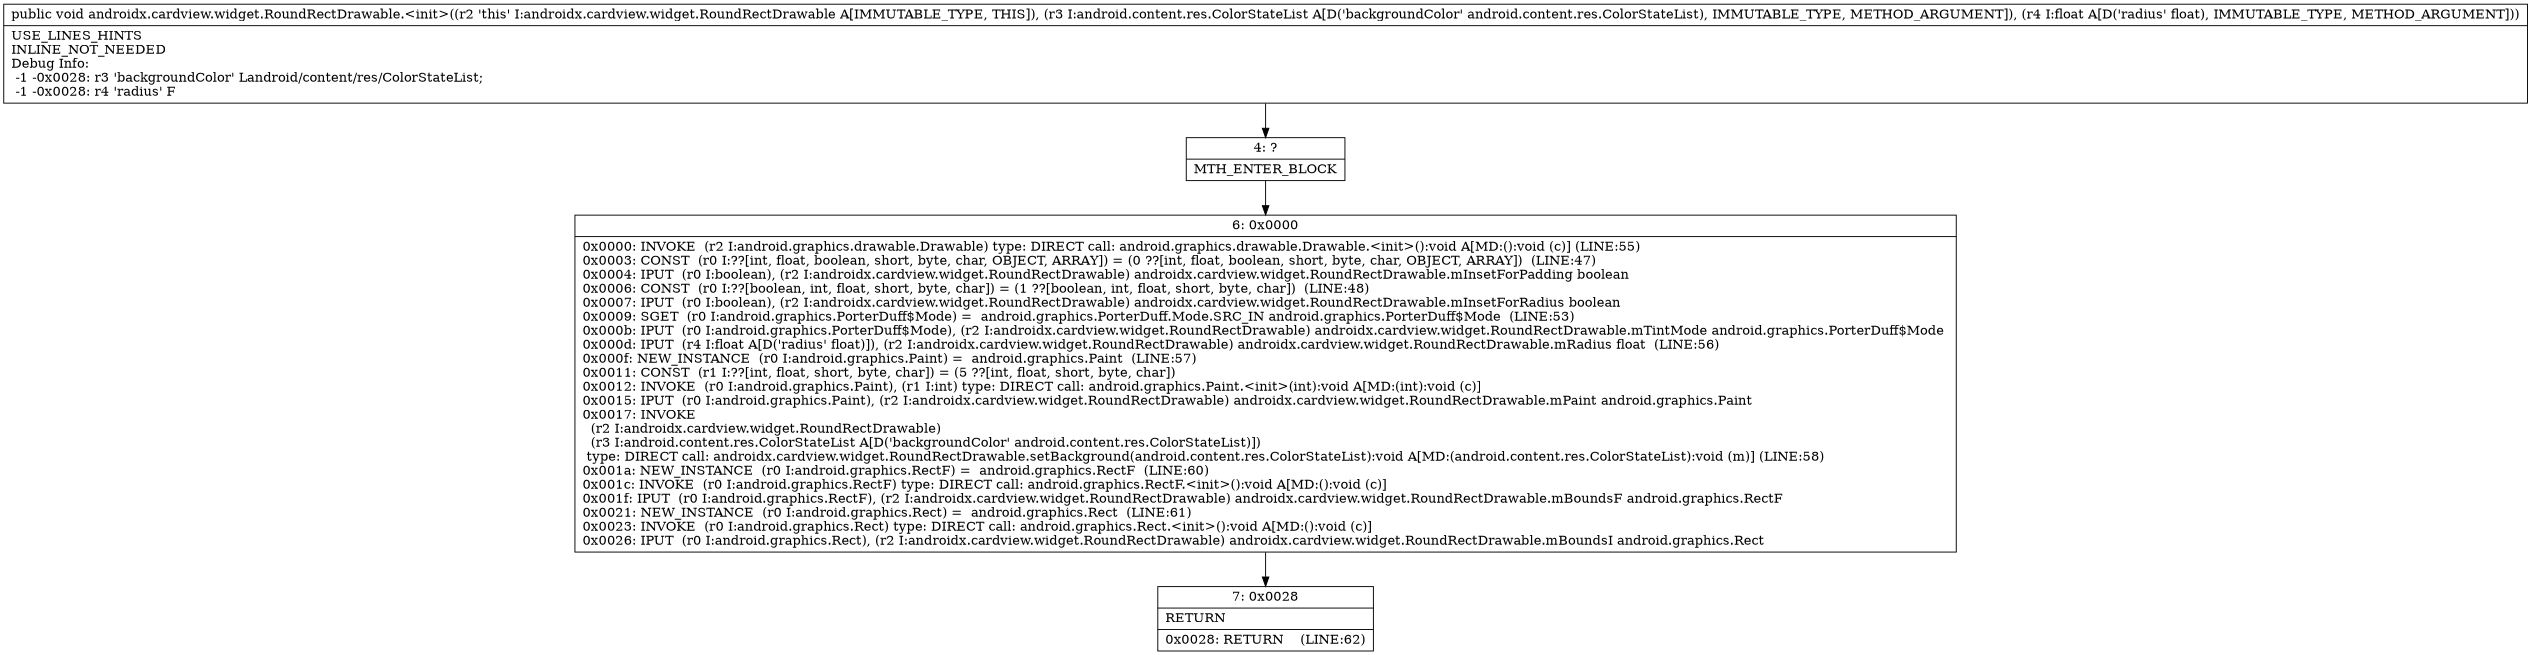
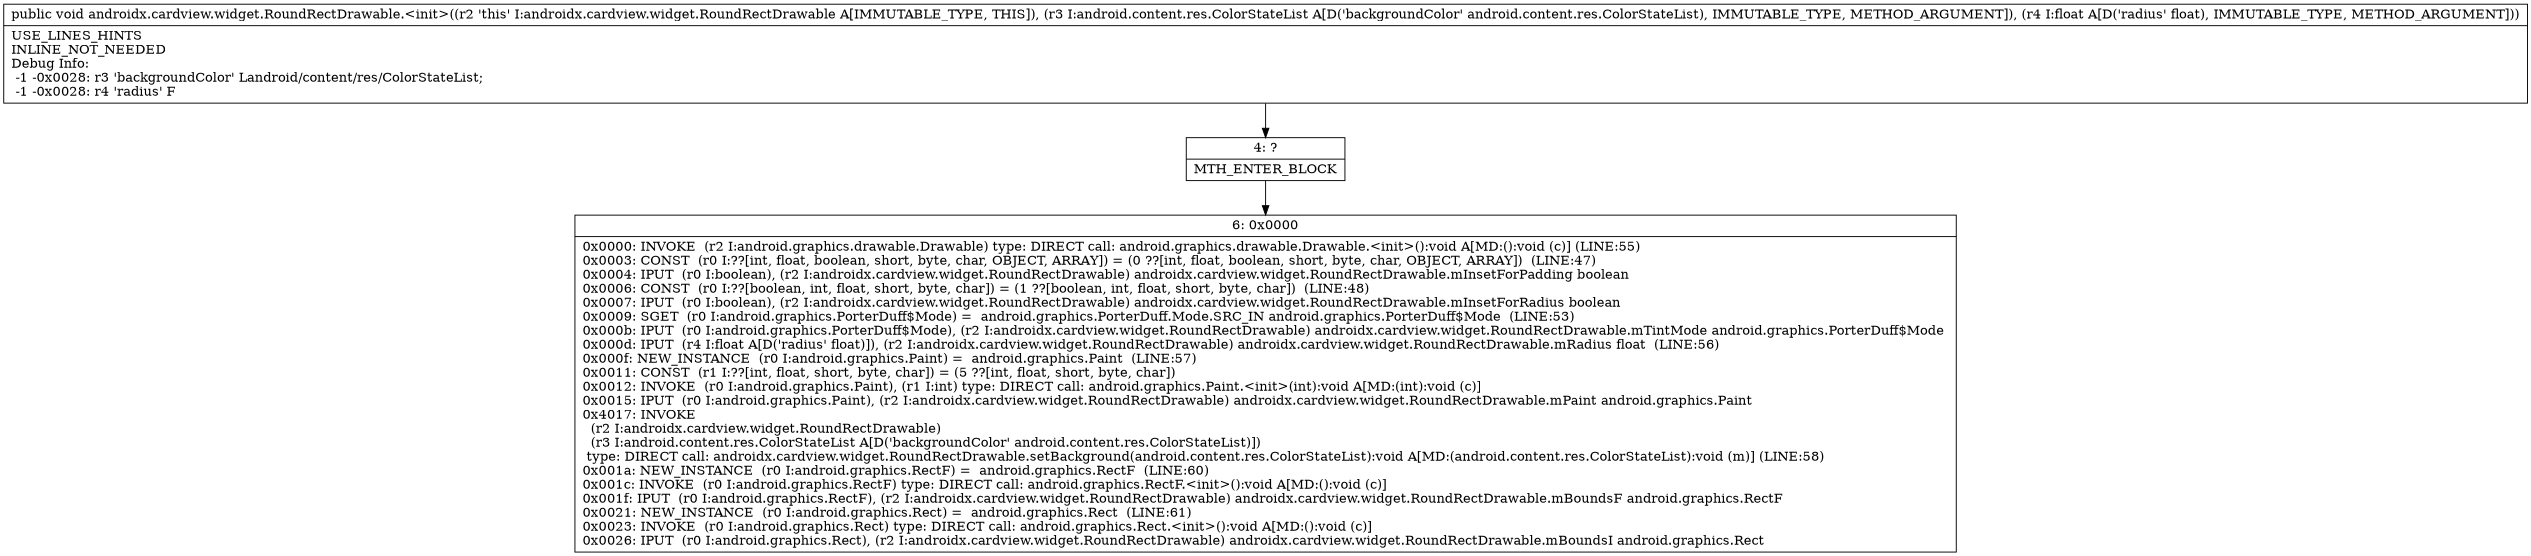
node "6: 0x0000": text "0x0017: INVOKE" -> "0x4017: INVOKE"
node "7: 0x0028": removed
